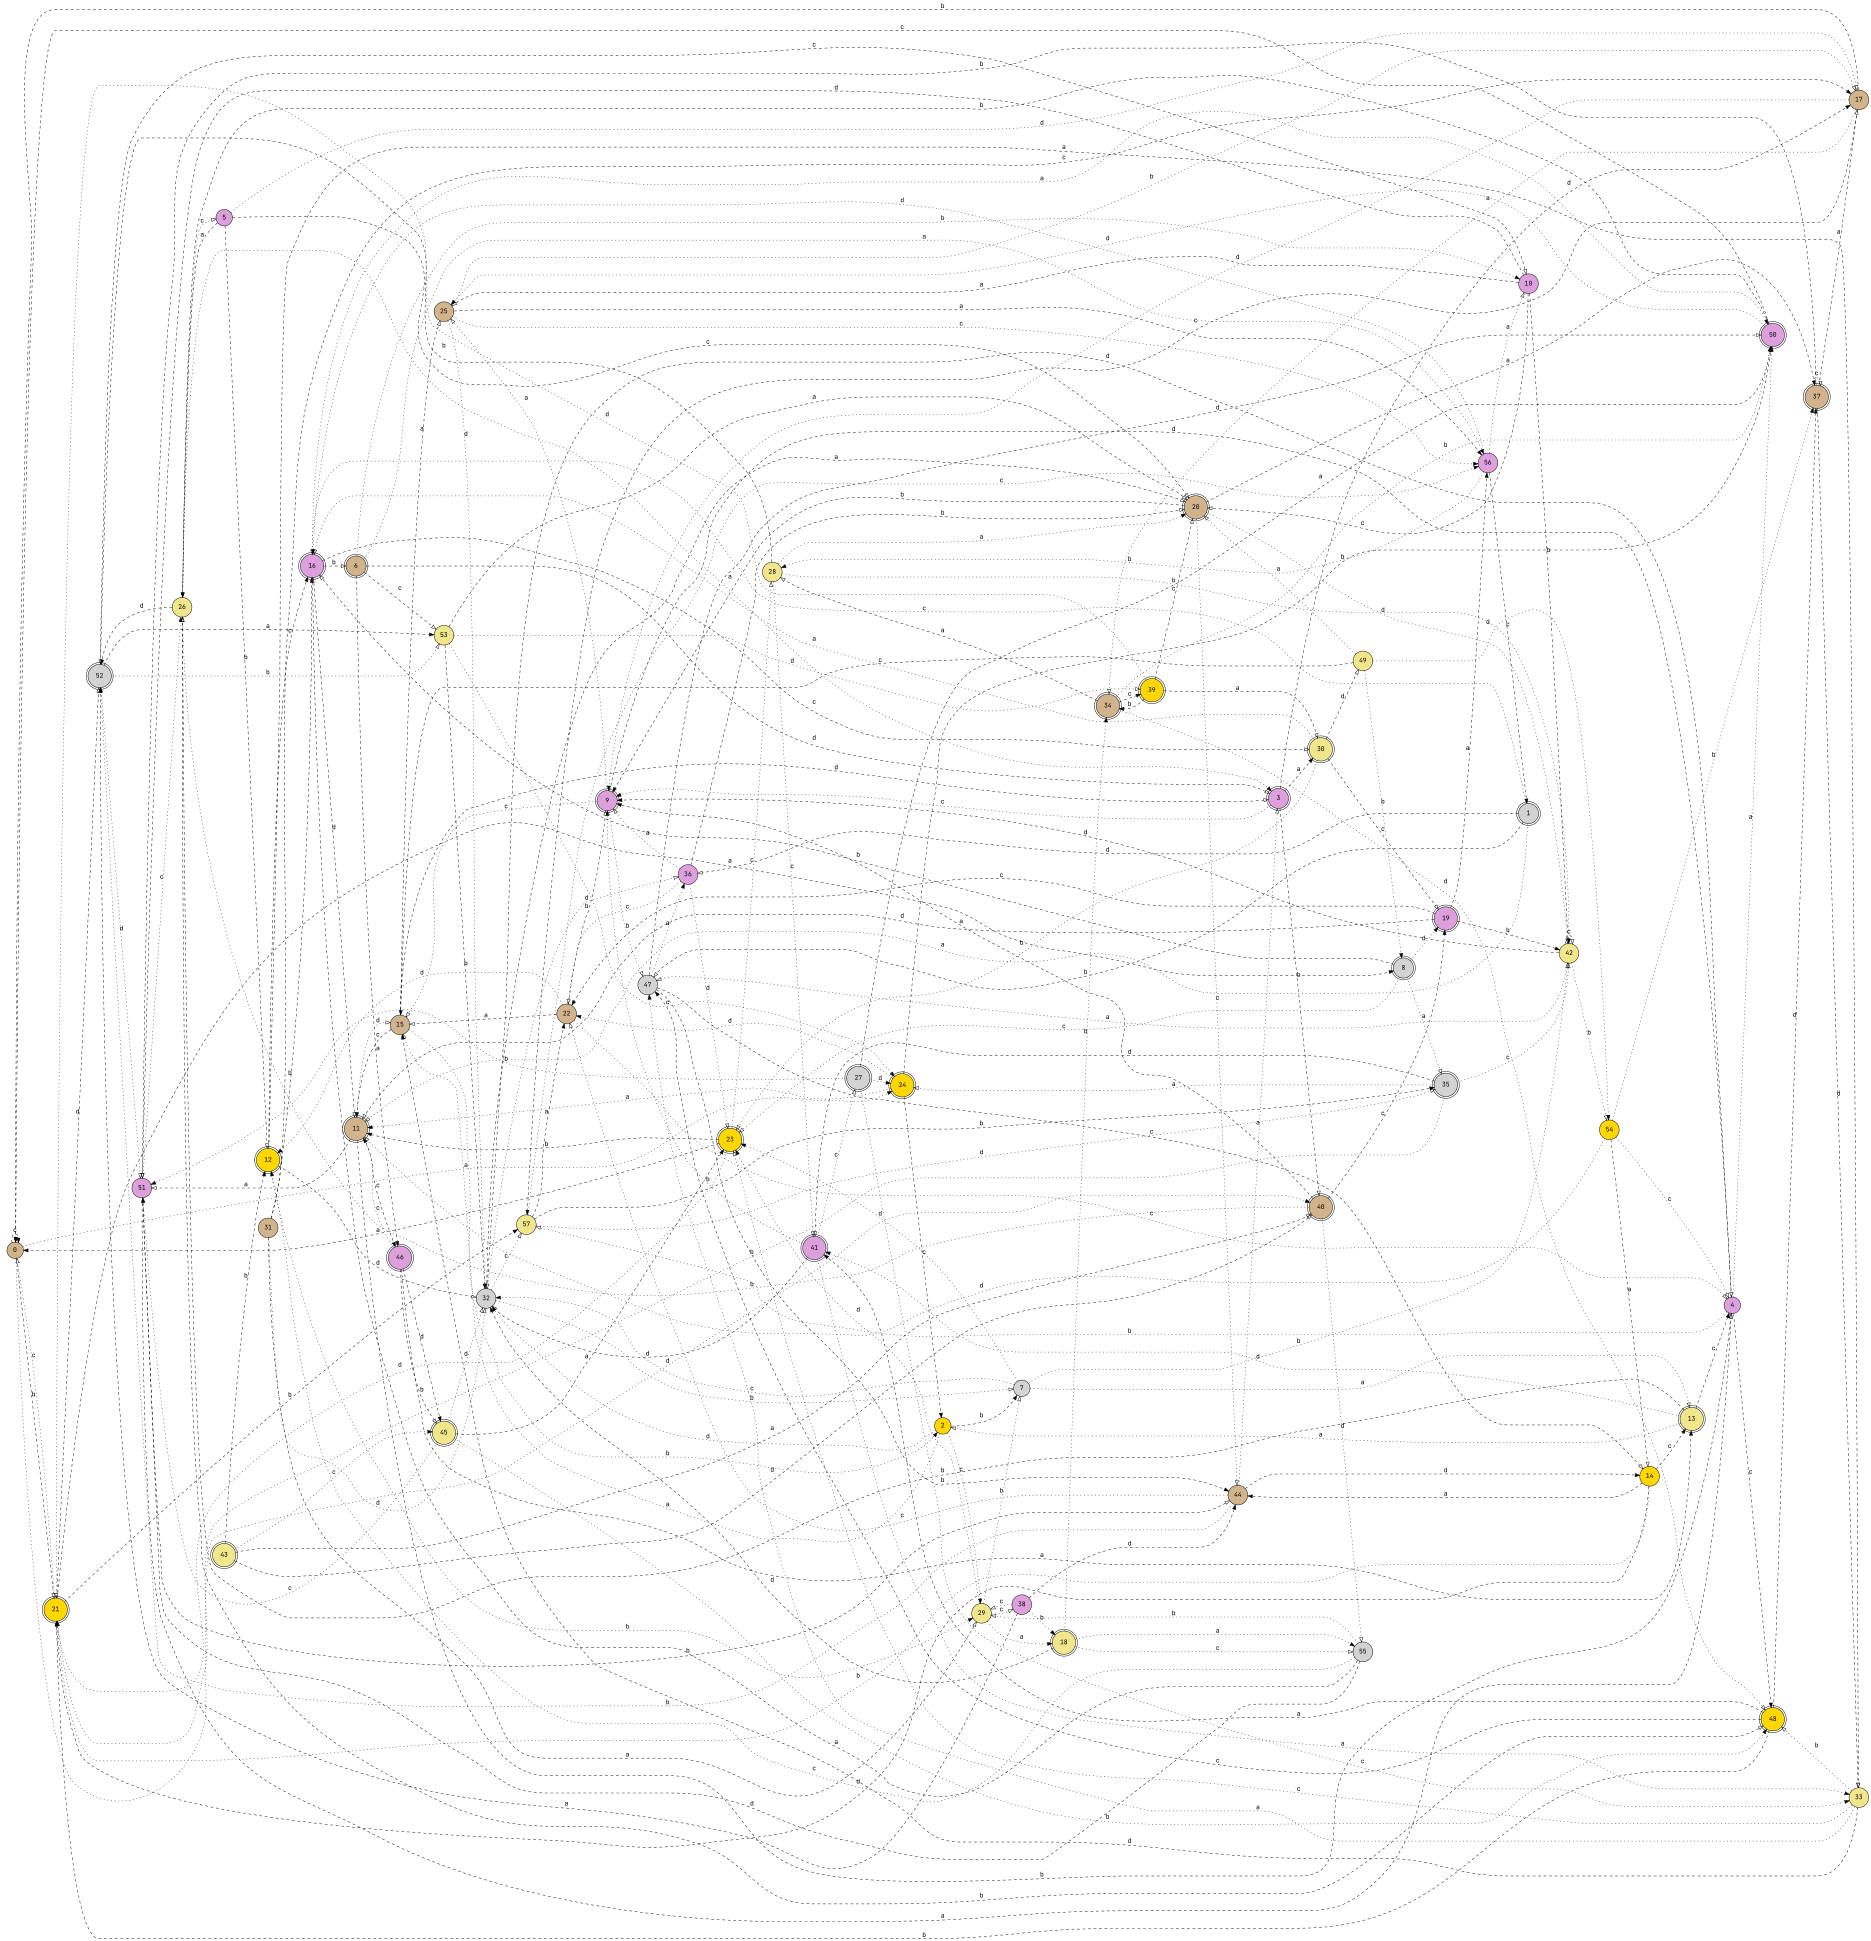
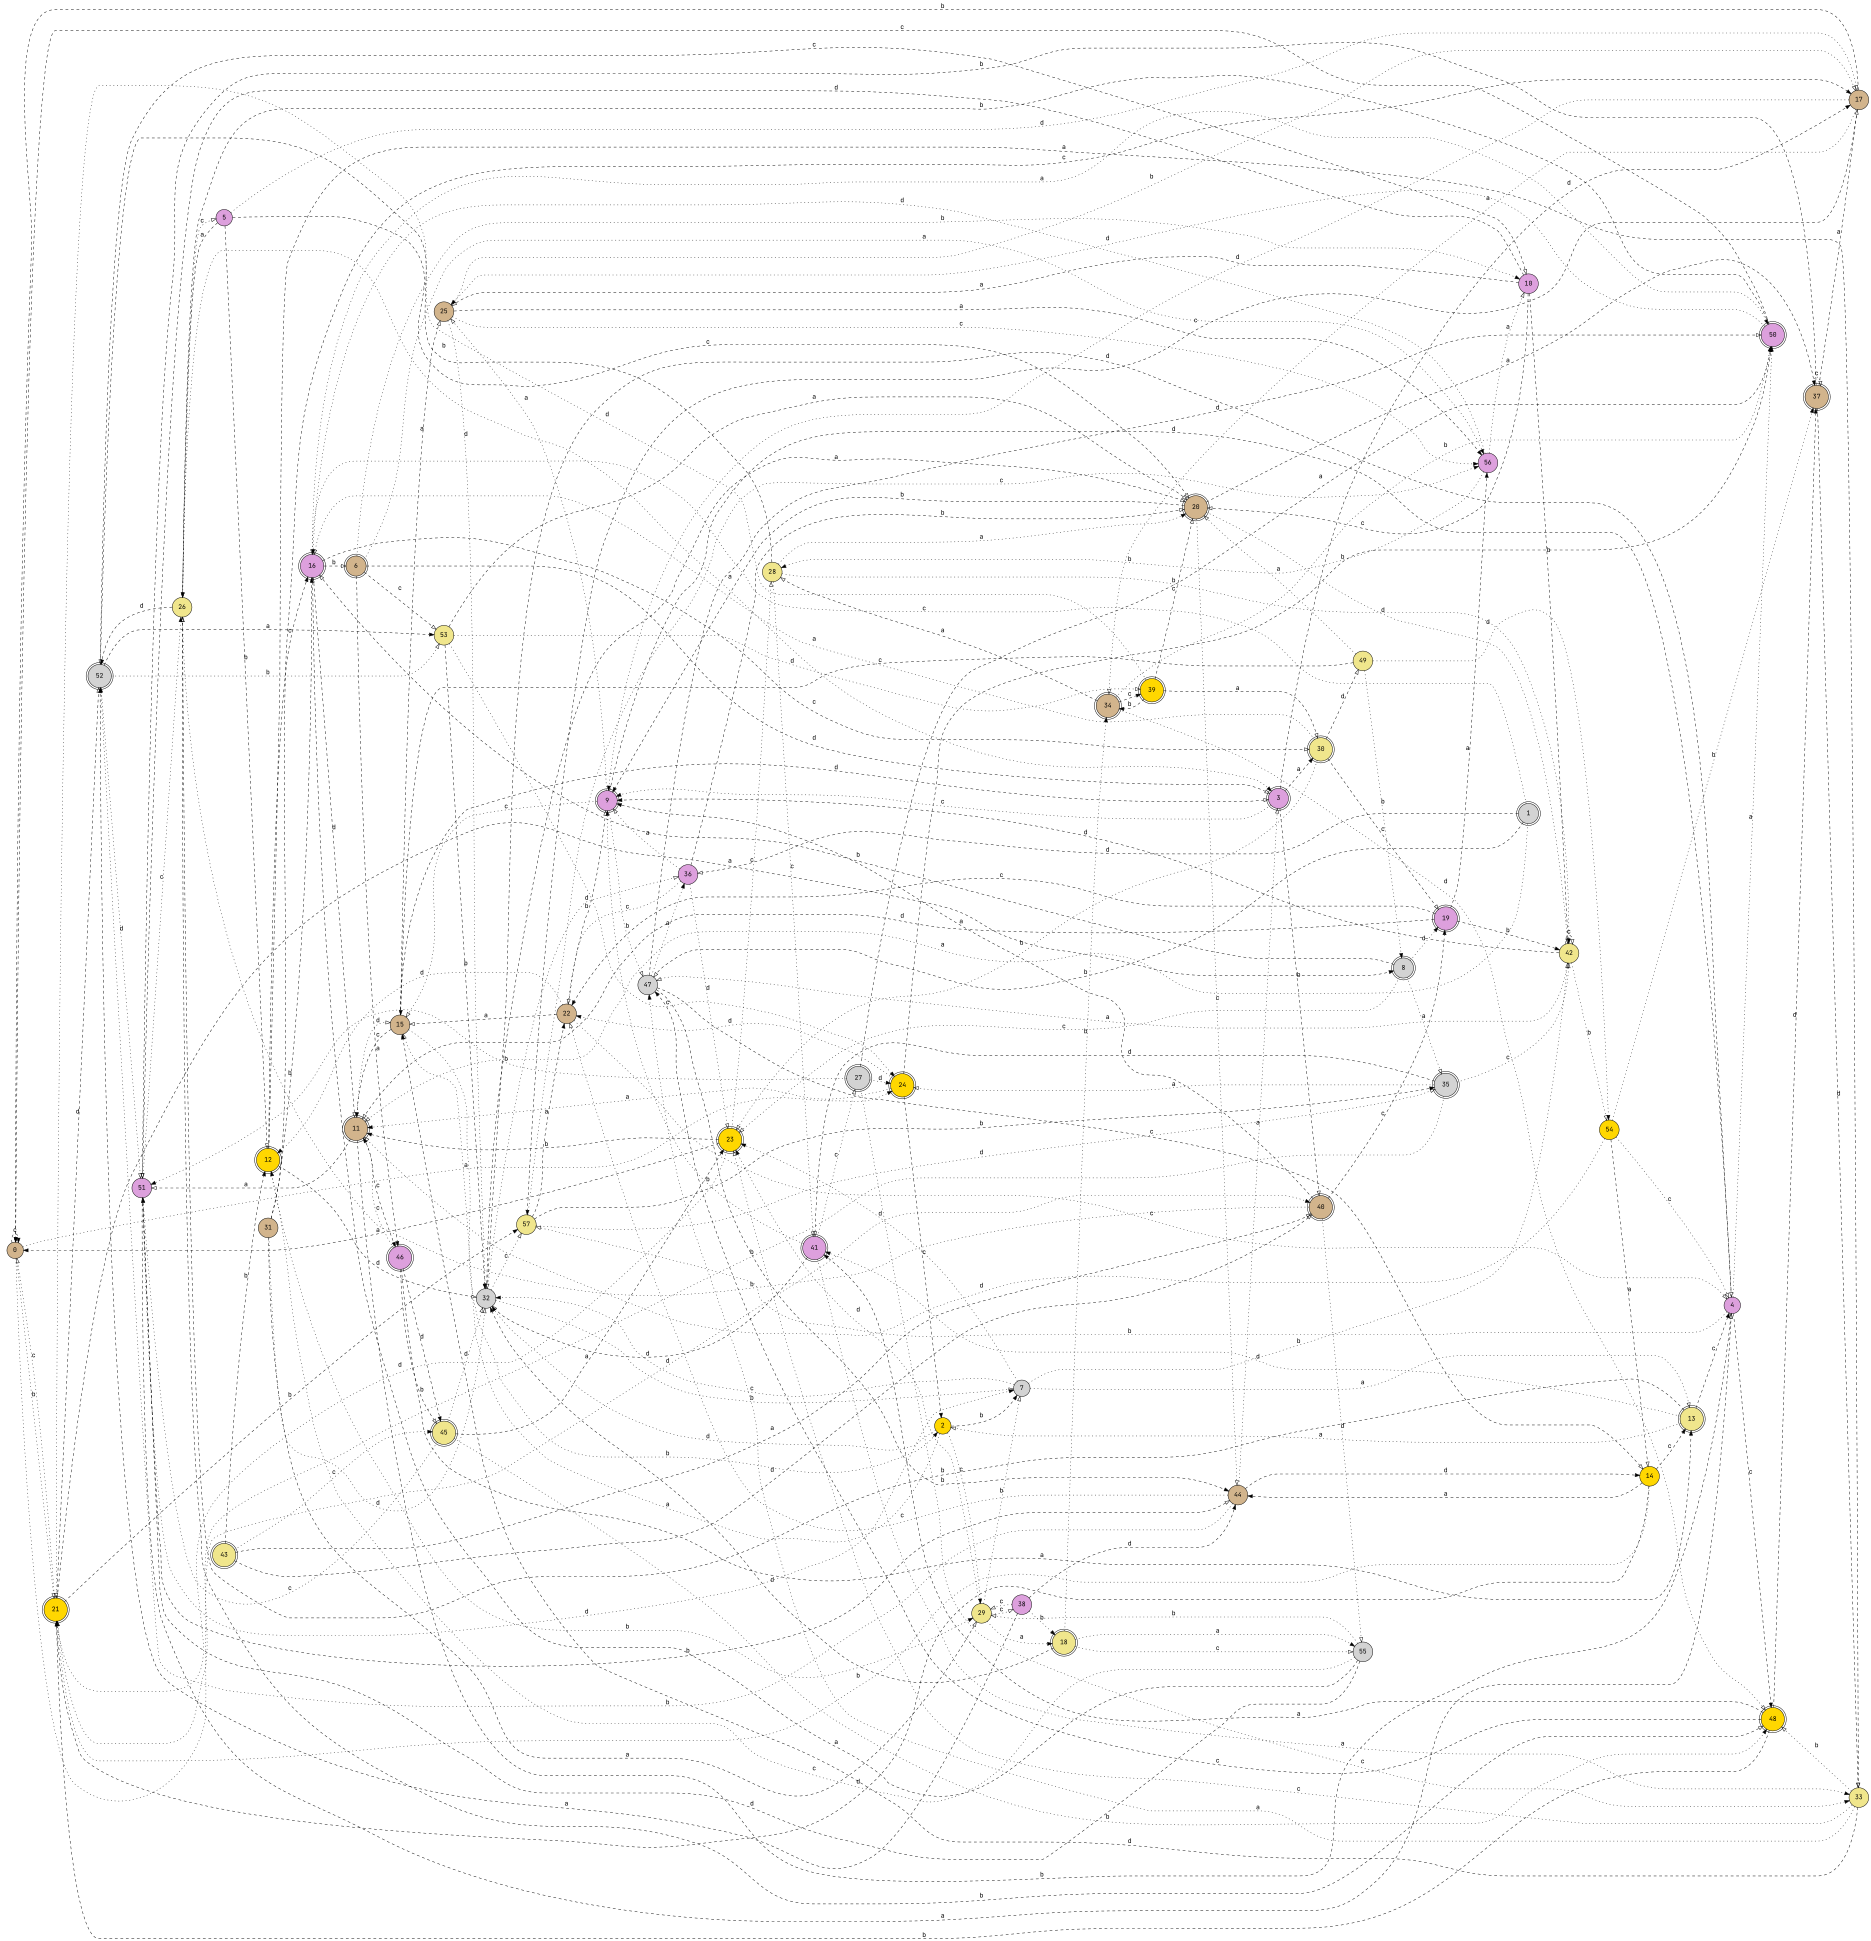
edge "56" -> "1": removed, label "c"
edge "0" -> "21": style dashed -> dotted
edge "51" -> "7": added, label "d"
